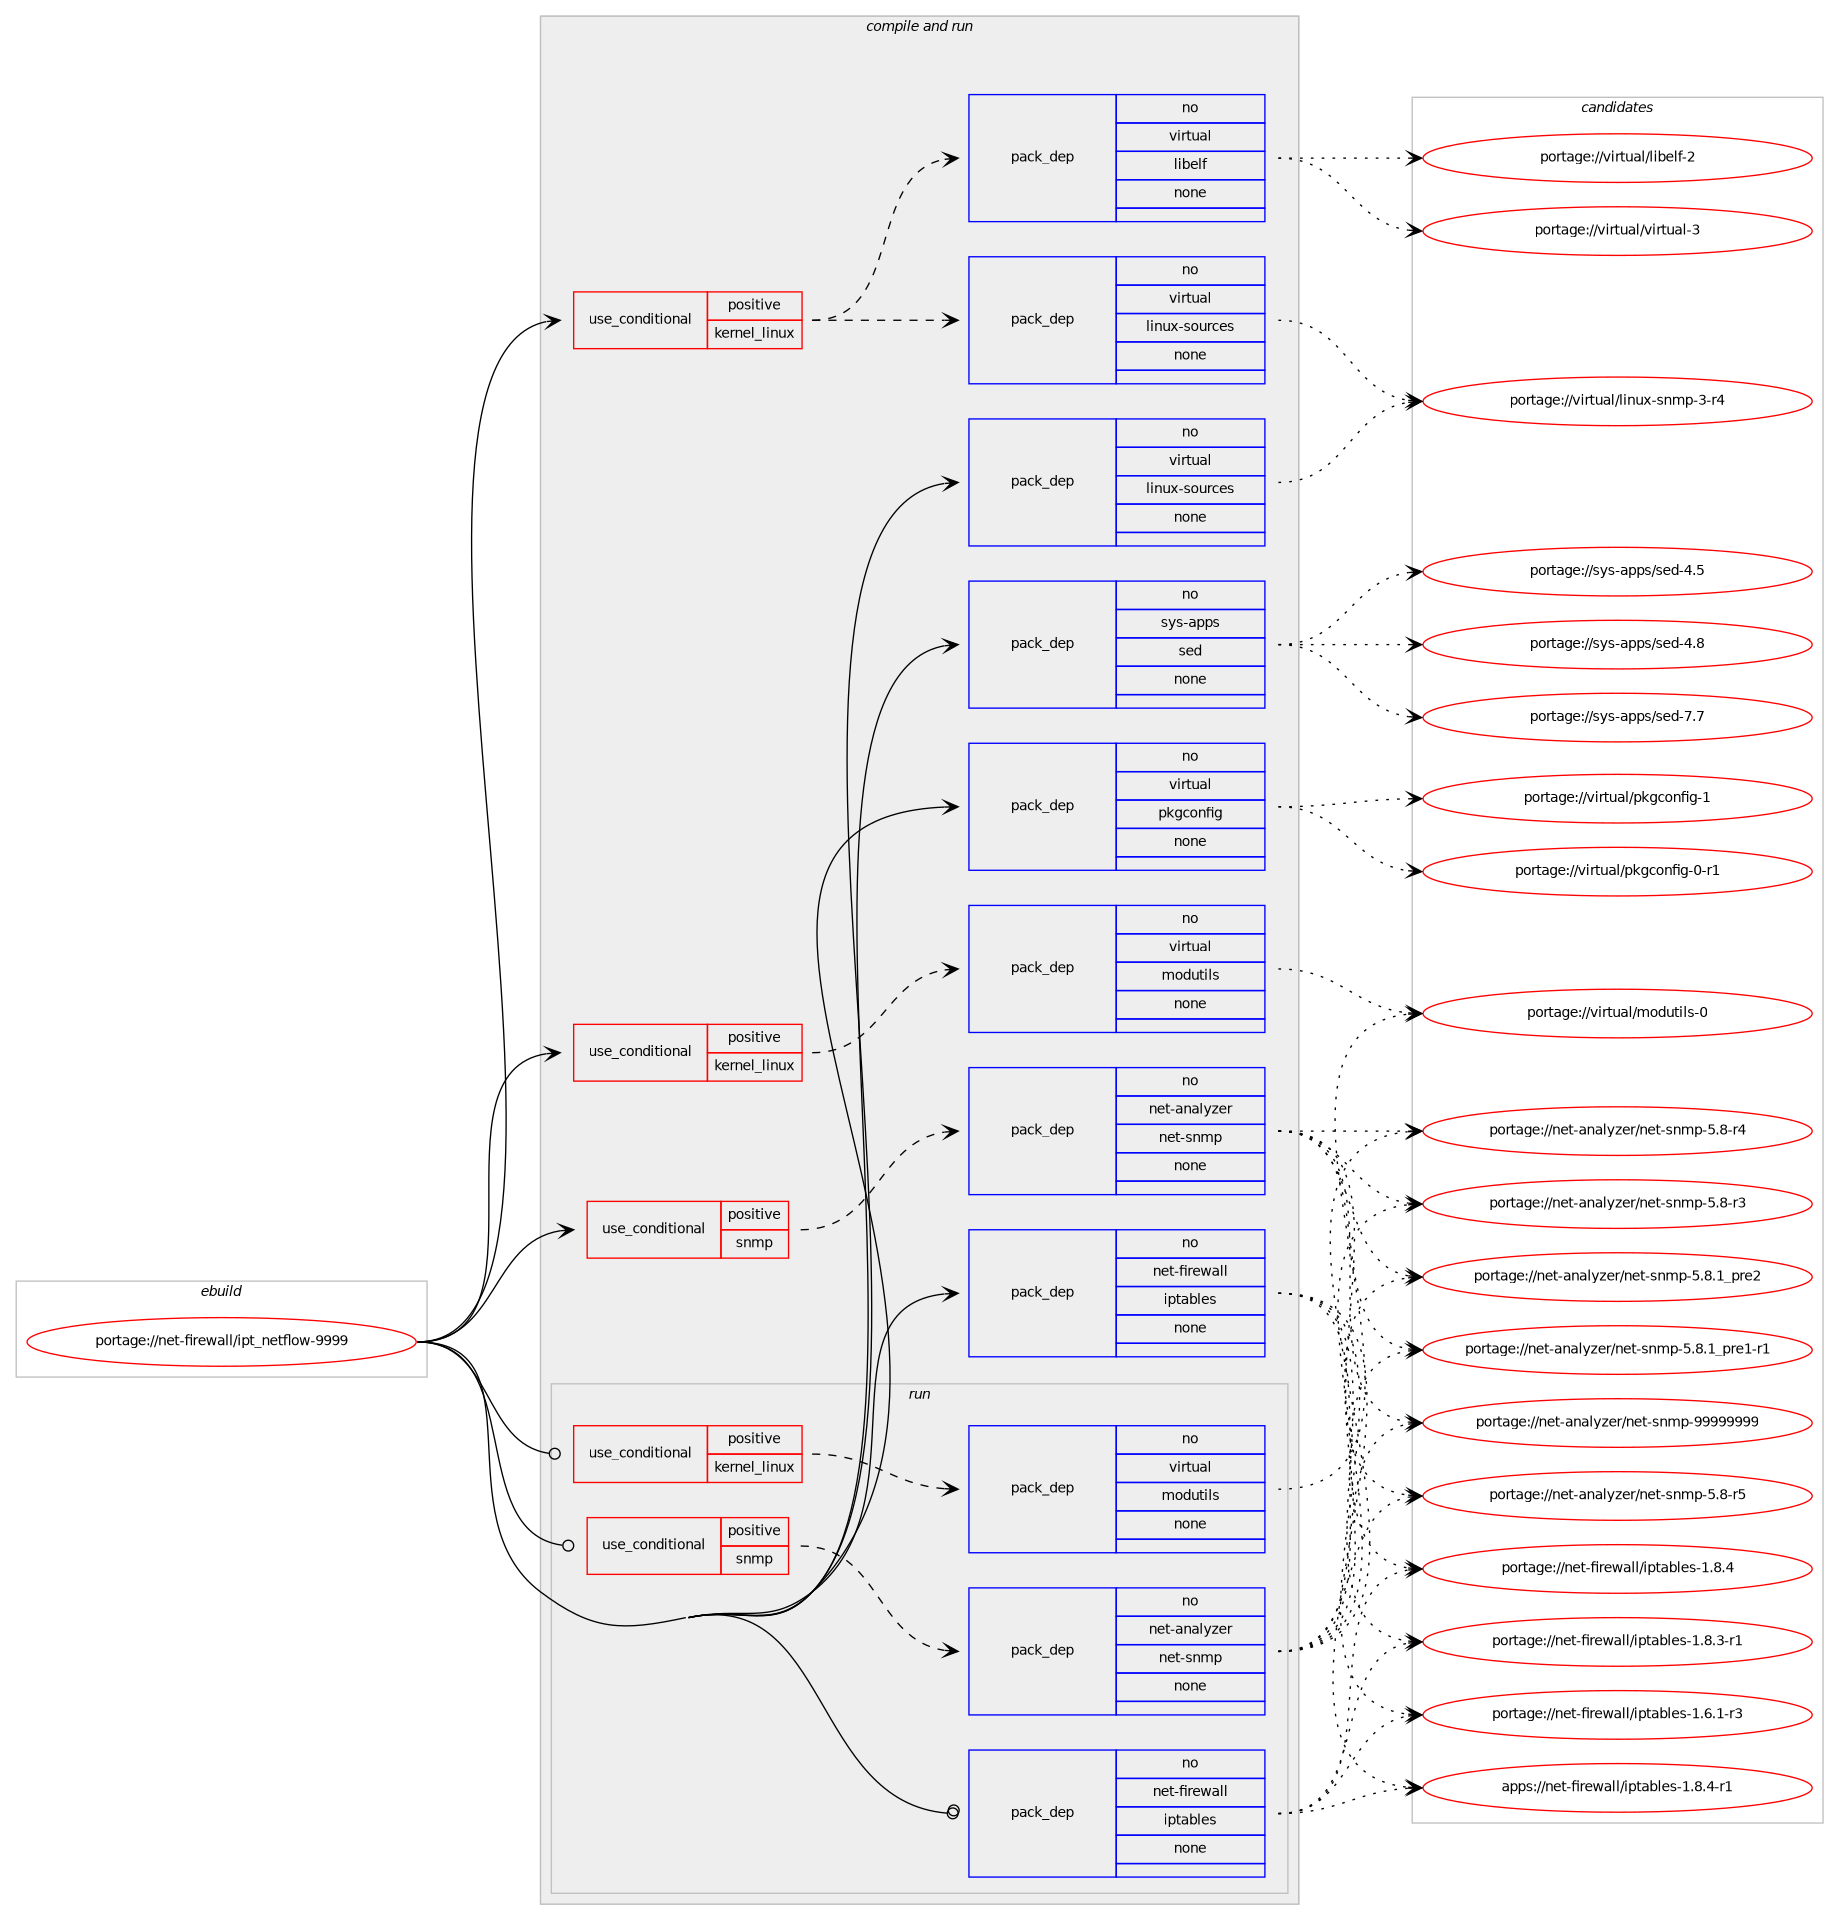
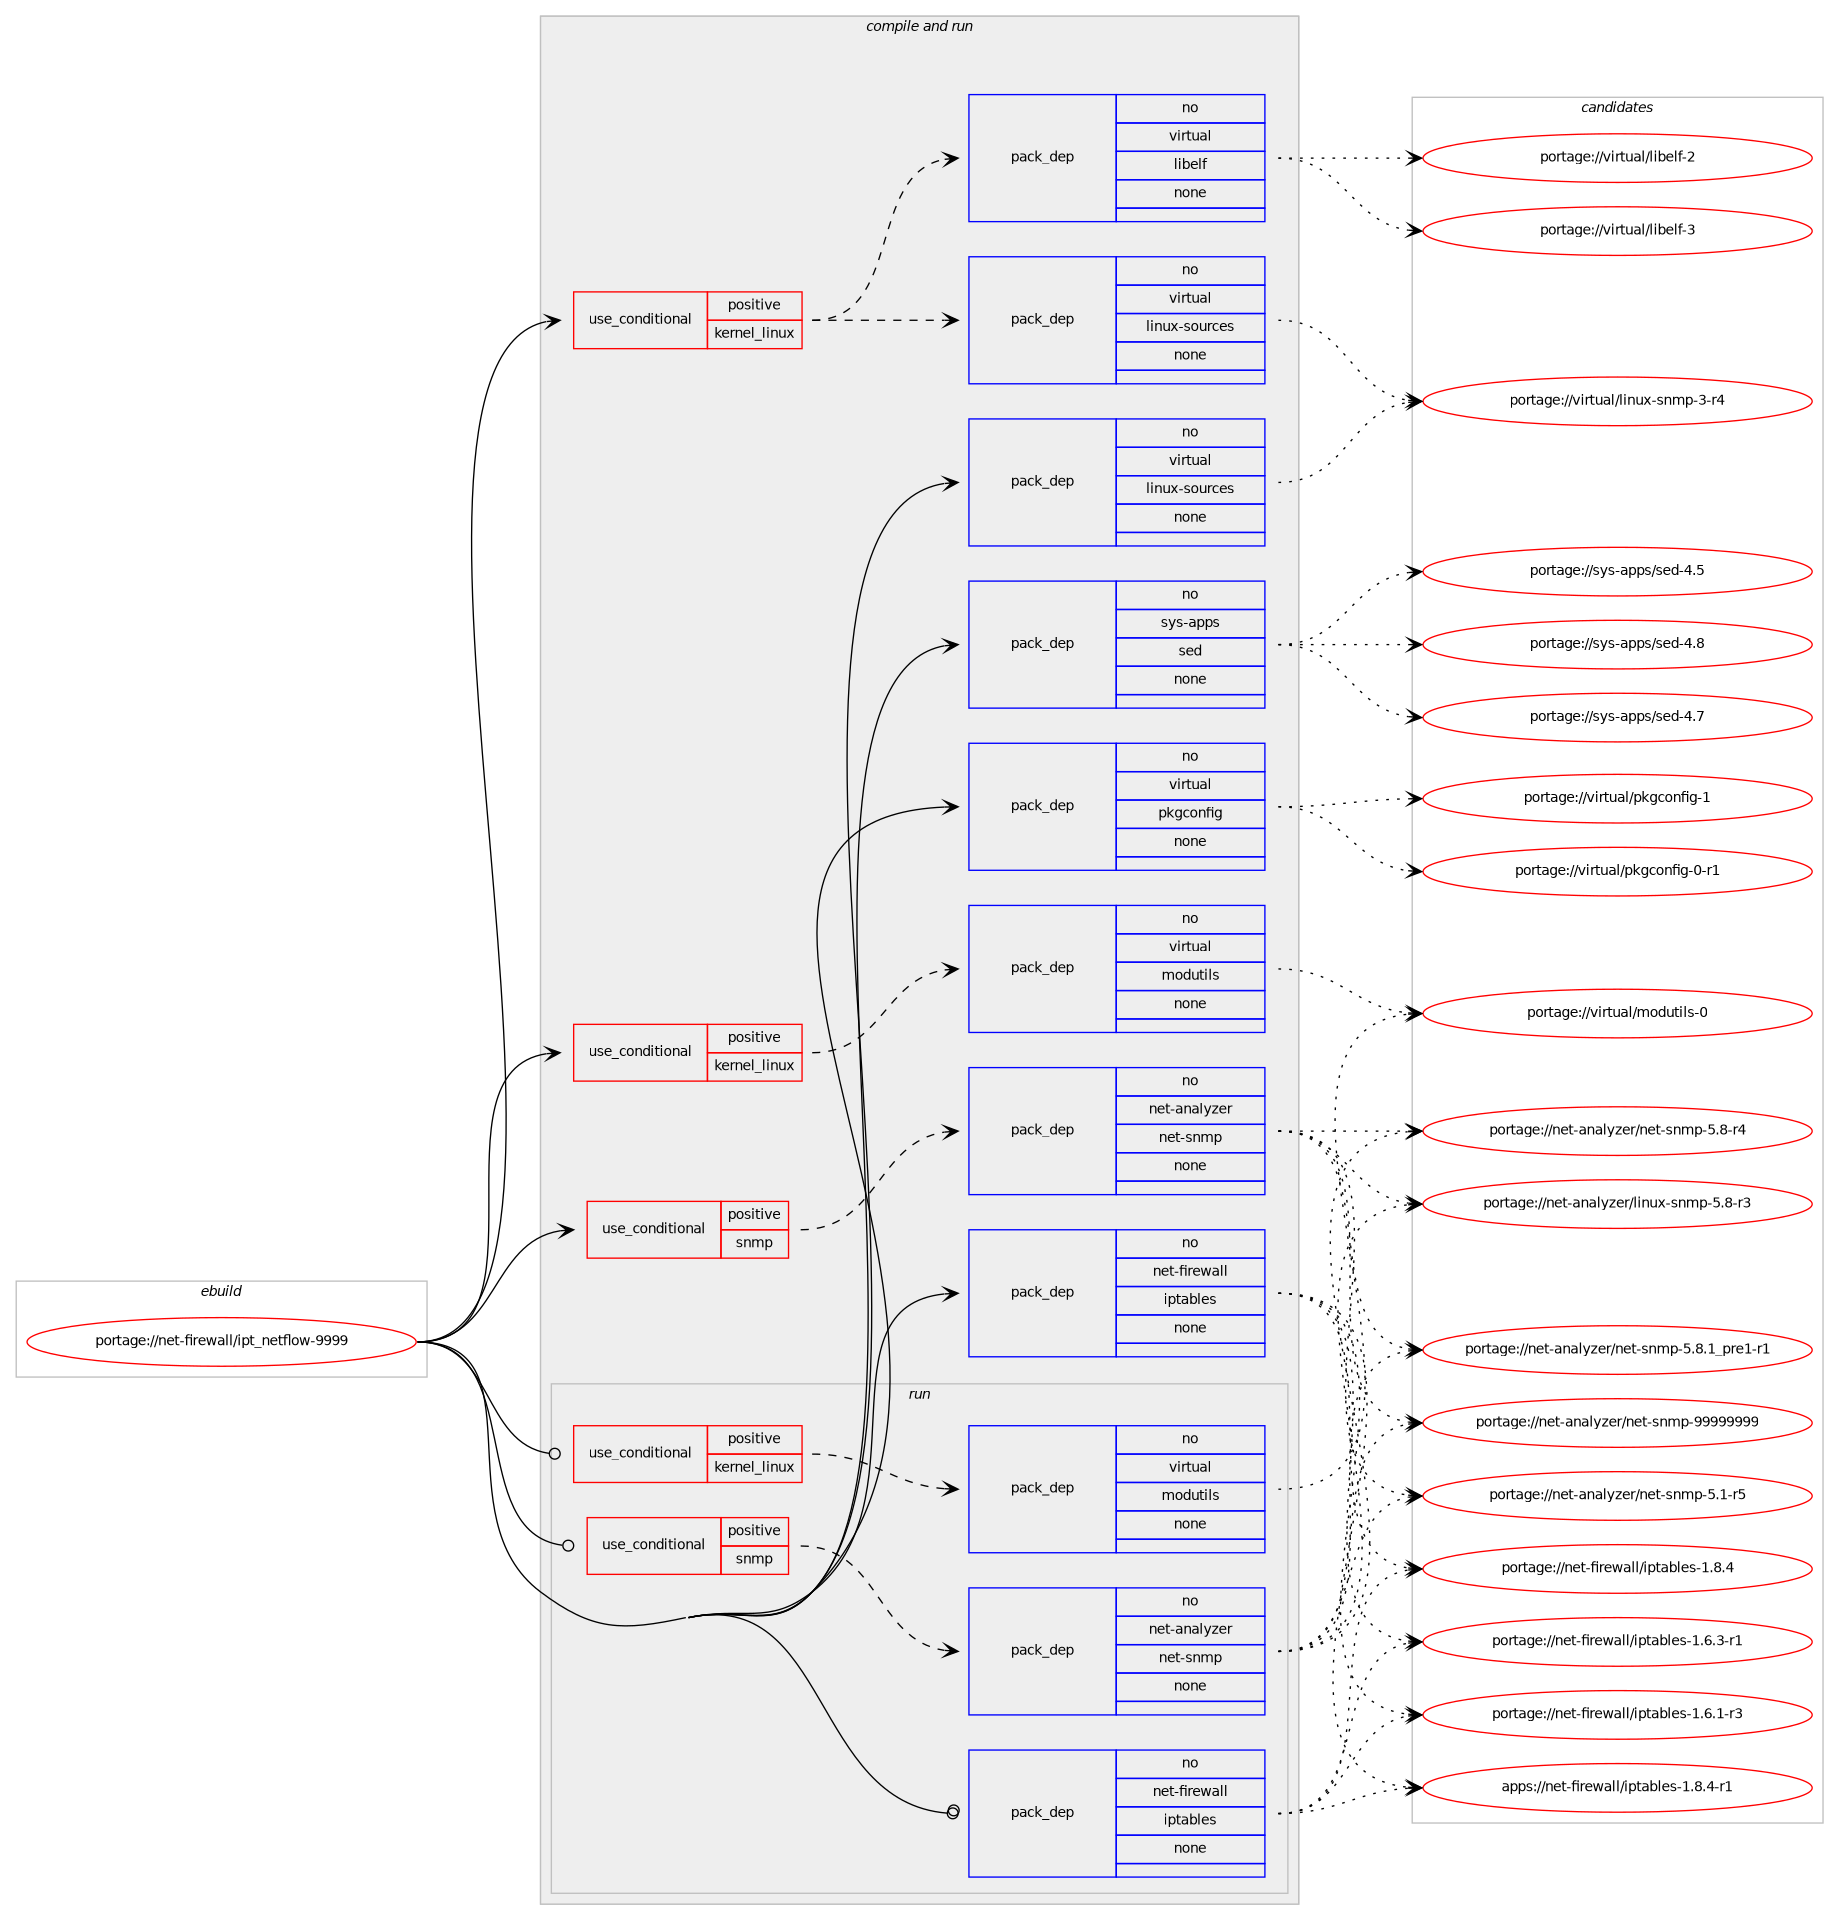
node "portage://virtual/virtual-3": label "portage://virtual/virtual-3" -> "portage://virtual/libelf-3"
node "portage://sys-apps/sed-7.7": label "portage://sys-apps/sed-7.7" -> "portage://sys-apps/sed-4.7"
node "portage://net-analyzer/net-snmp-5.8-r3": label "portage://net-analyzer/net-snmp-5.8-r3" -> "portage://net-analyzer/linux-snmp-5.8-r3"
node "portage://net-analyzer/net-snmp-5.8.1_pre2": removed
node "portage://net-analyzer/net-snmp-5.8-r5": label "portage://net-analyzer/net-snmp-5.8-r5" -> "portage://net-analyzer/net-snmp-5.1-r5"
node "portage://net-firewall/iptables-1.8.3-r1": label "portage://net-firewall/iptables-1.8.3-r1" -> "portage://net-firewall/iptables-1.6.3-r1"
